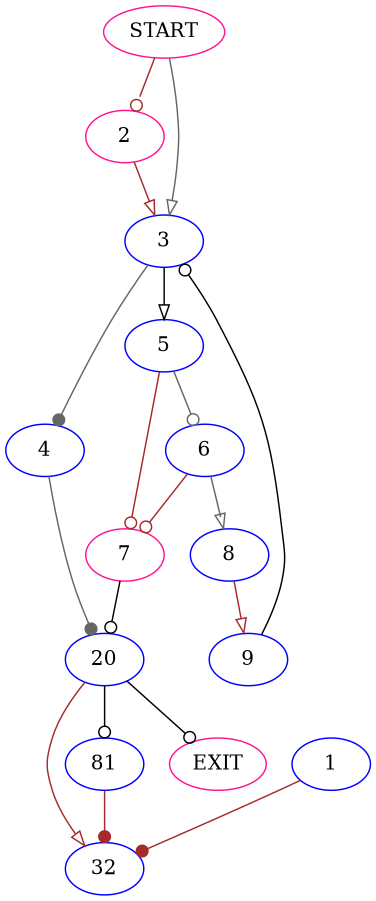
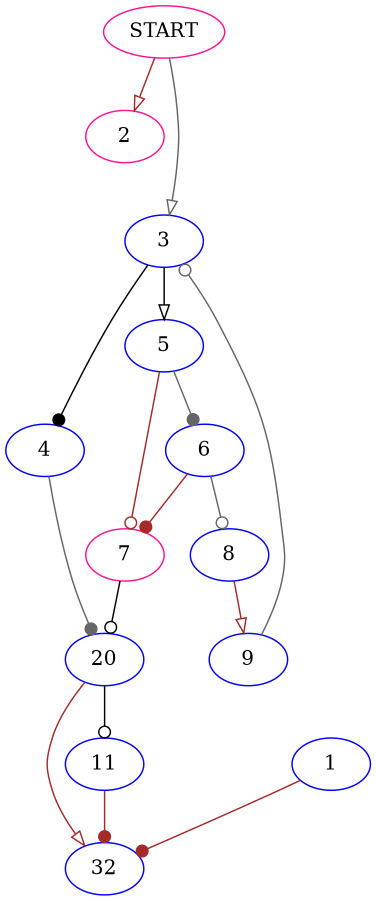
edge "START" -> "2": arrowhead odot -> onormal
edge "2" -> "3": removed
edge "3" -> "4": color gray40 -> black
edge "5" -> "6": arrowhead odot -> dot
edge "9" -> "3": color black -> gray40
edge "6" -> "8": arrowhead onormal -> odot
edge "6" -> "7": arrowhead odot -> dot
node "81": label "81" -> "11"
node "EXIT": removed
